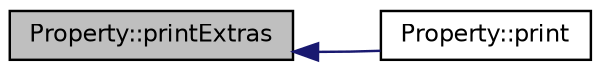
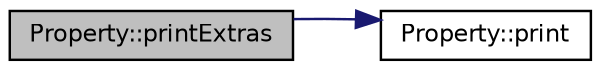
edge "Property::print" -> "Property::printExtras": reversed
